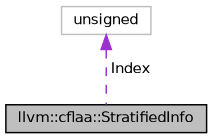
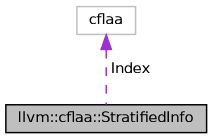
node "unsigned": label "unsigned" -> "cflaa"
